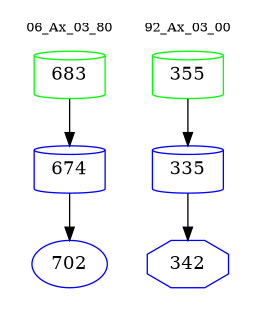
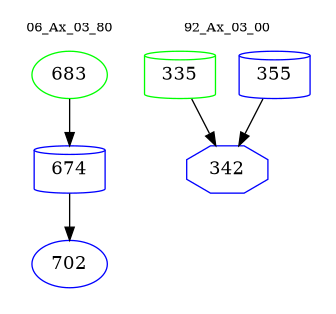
node "683": shape cylinder -> ellipse
node "355": color green -> blue
edge "355" -> "335": now "355" -> "342"
node "335": color blue -> green
